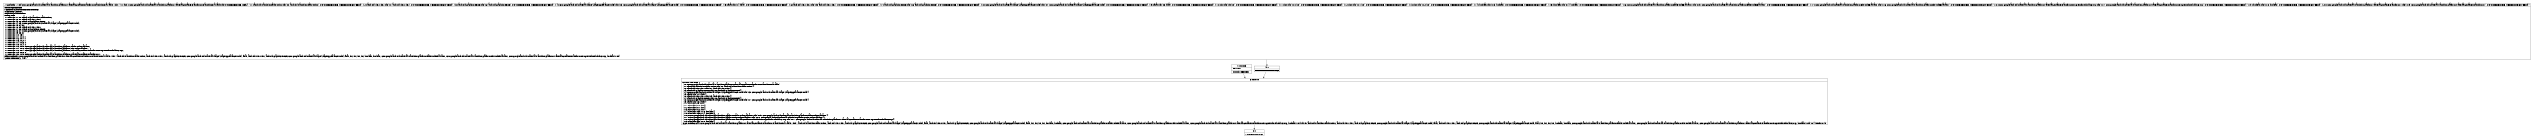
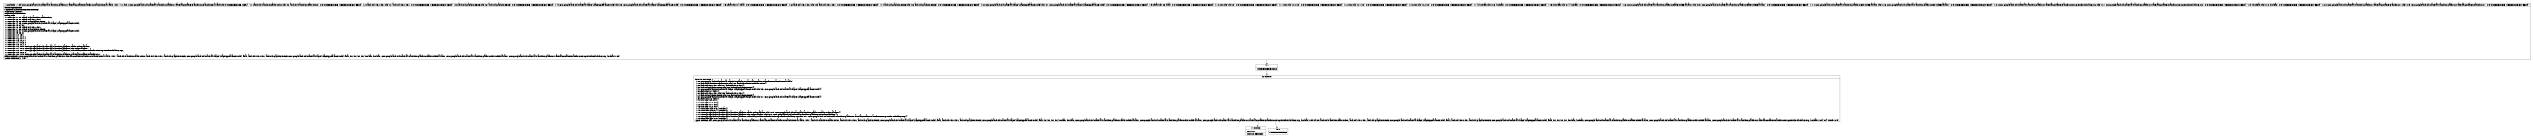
node "4: ?": text "RETURN_ENTER_BLOCK" -> "MTH_ENTER_BLOCK"
edge "7: 0x0003" -> "6: 0x0000": reversed
